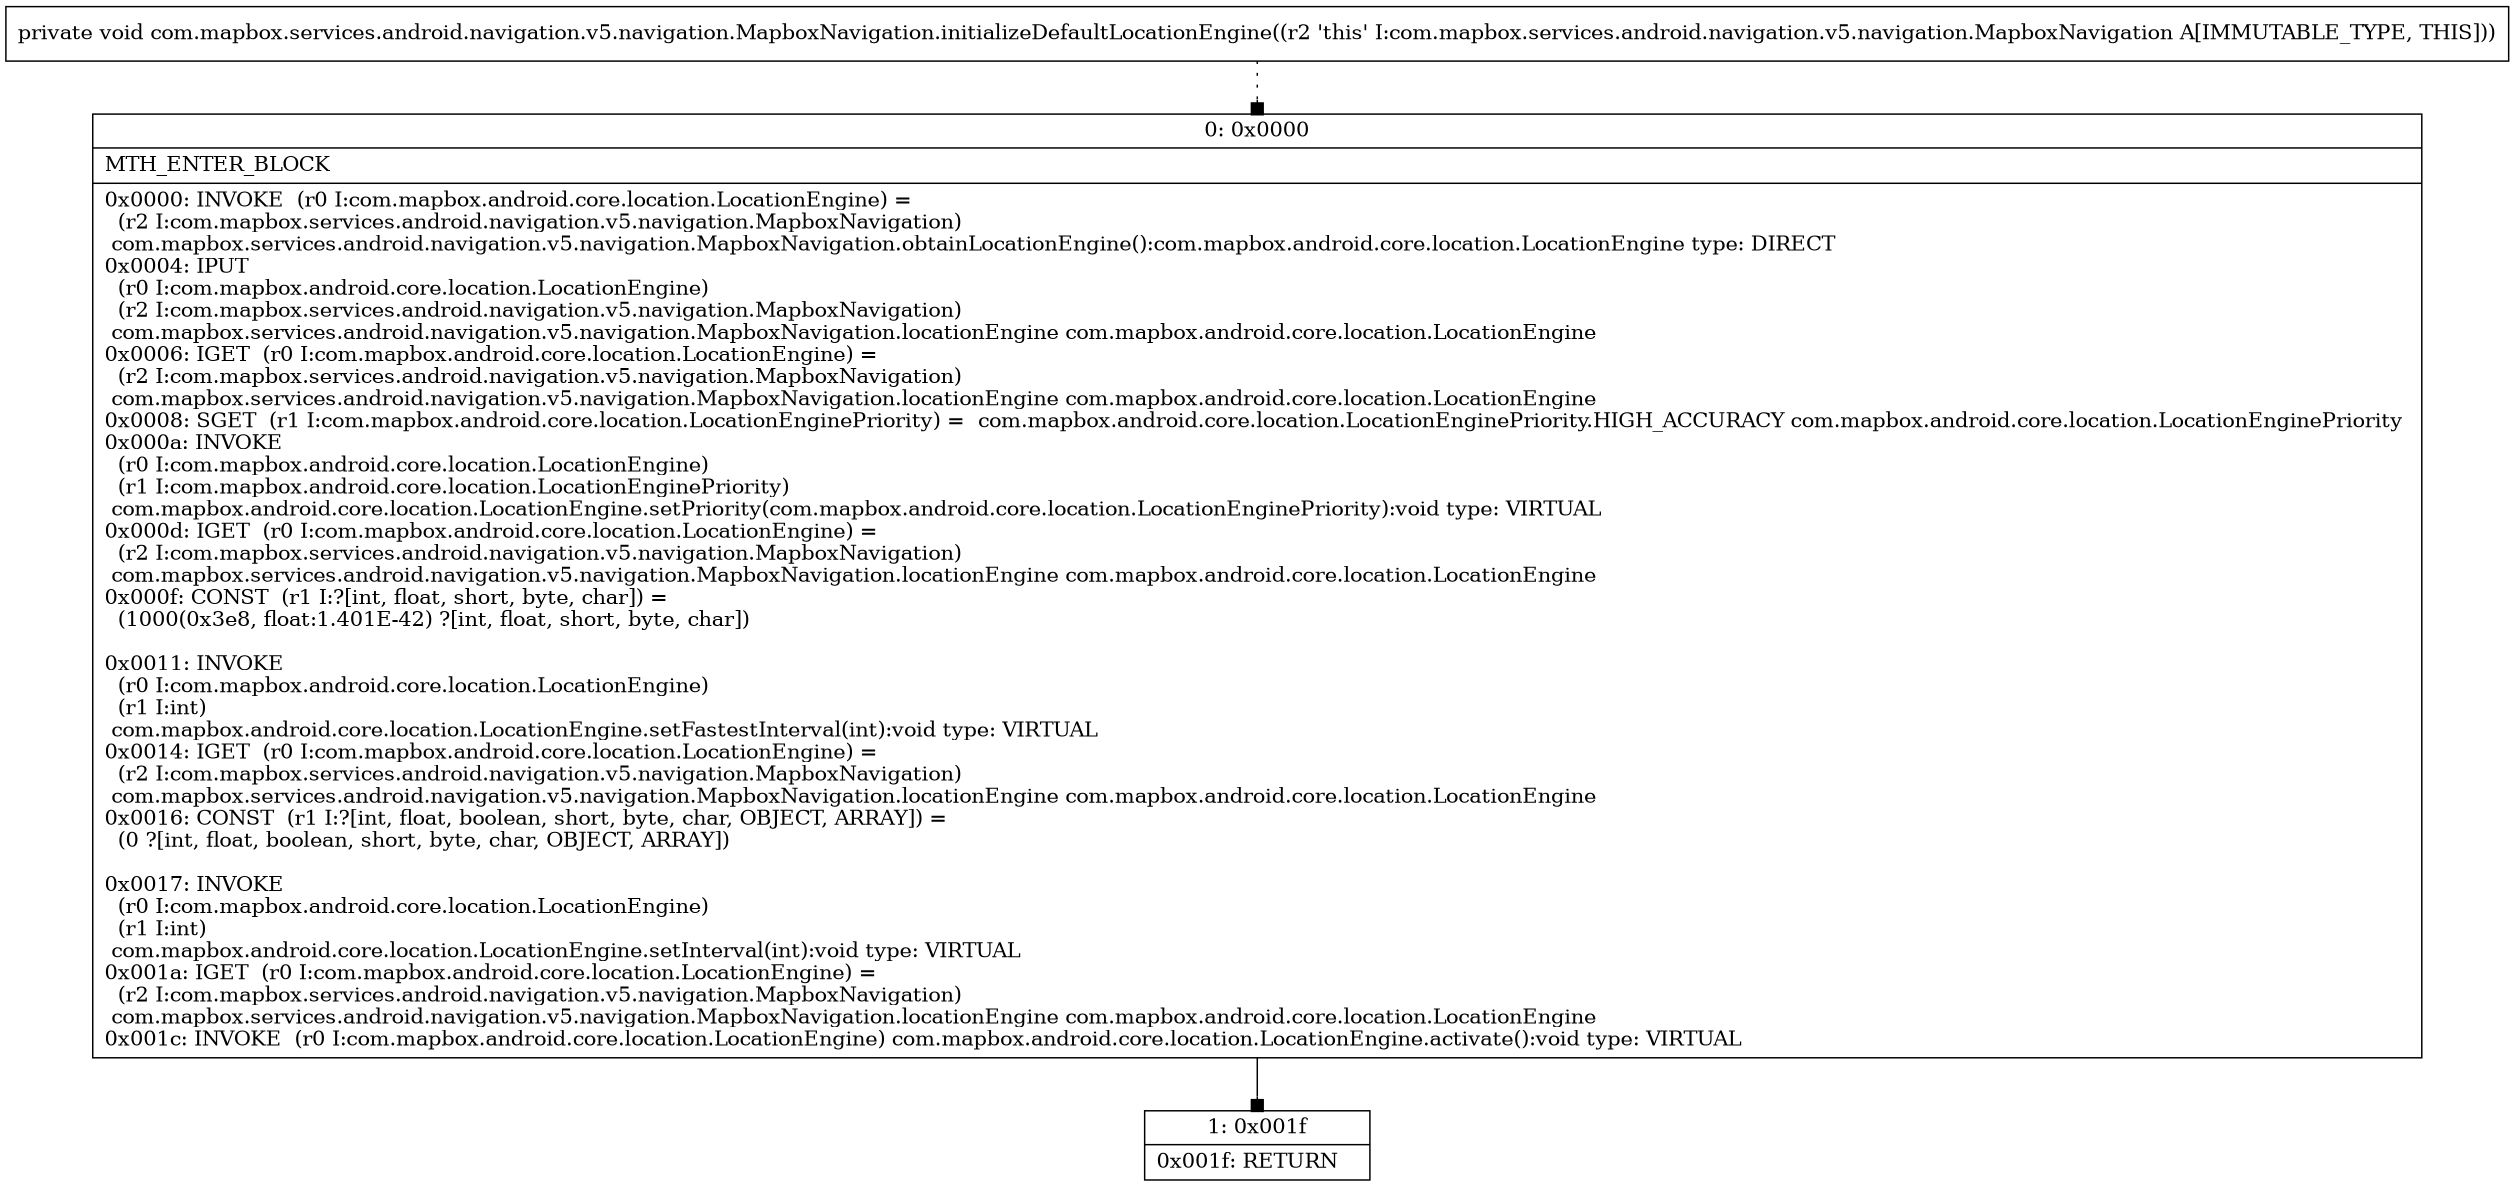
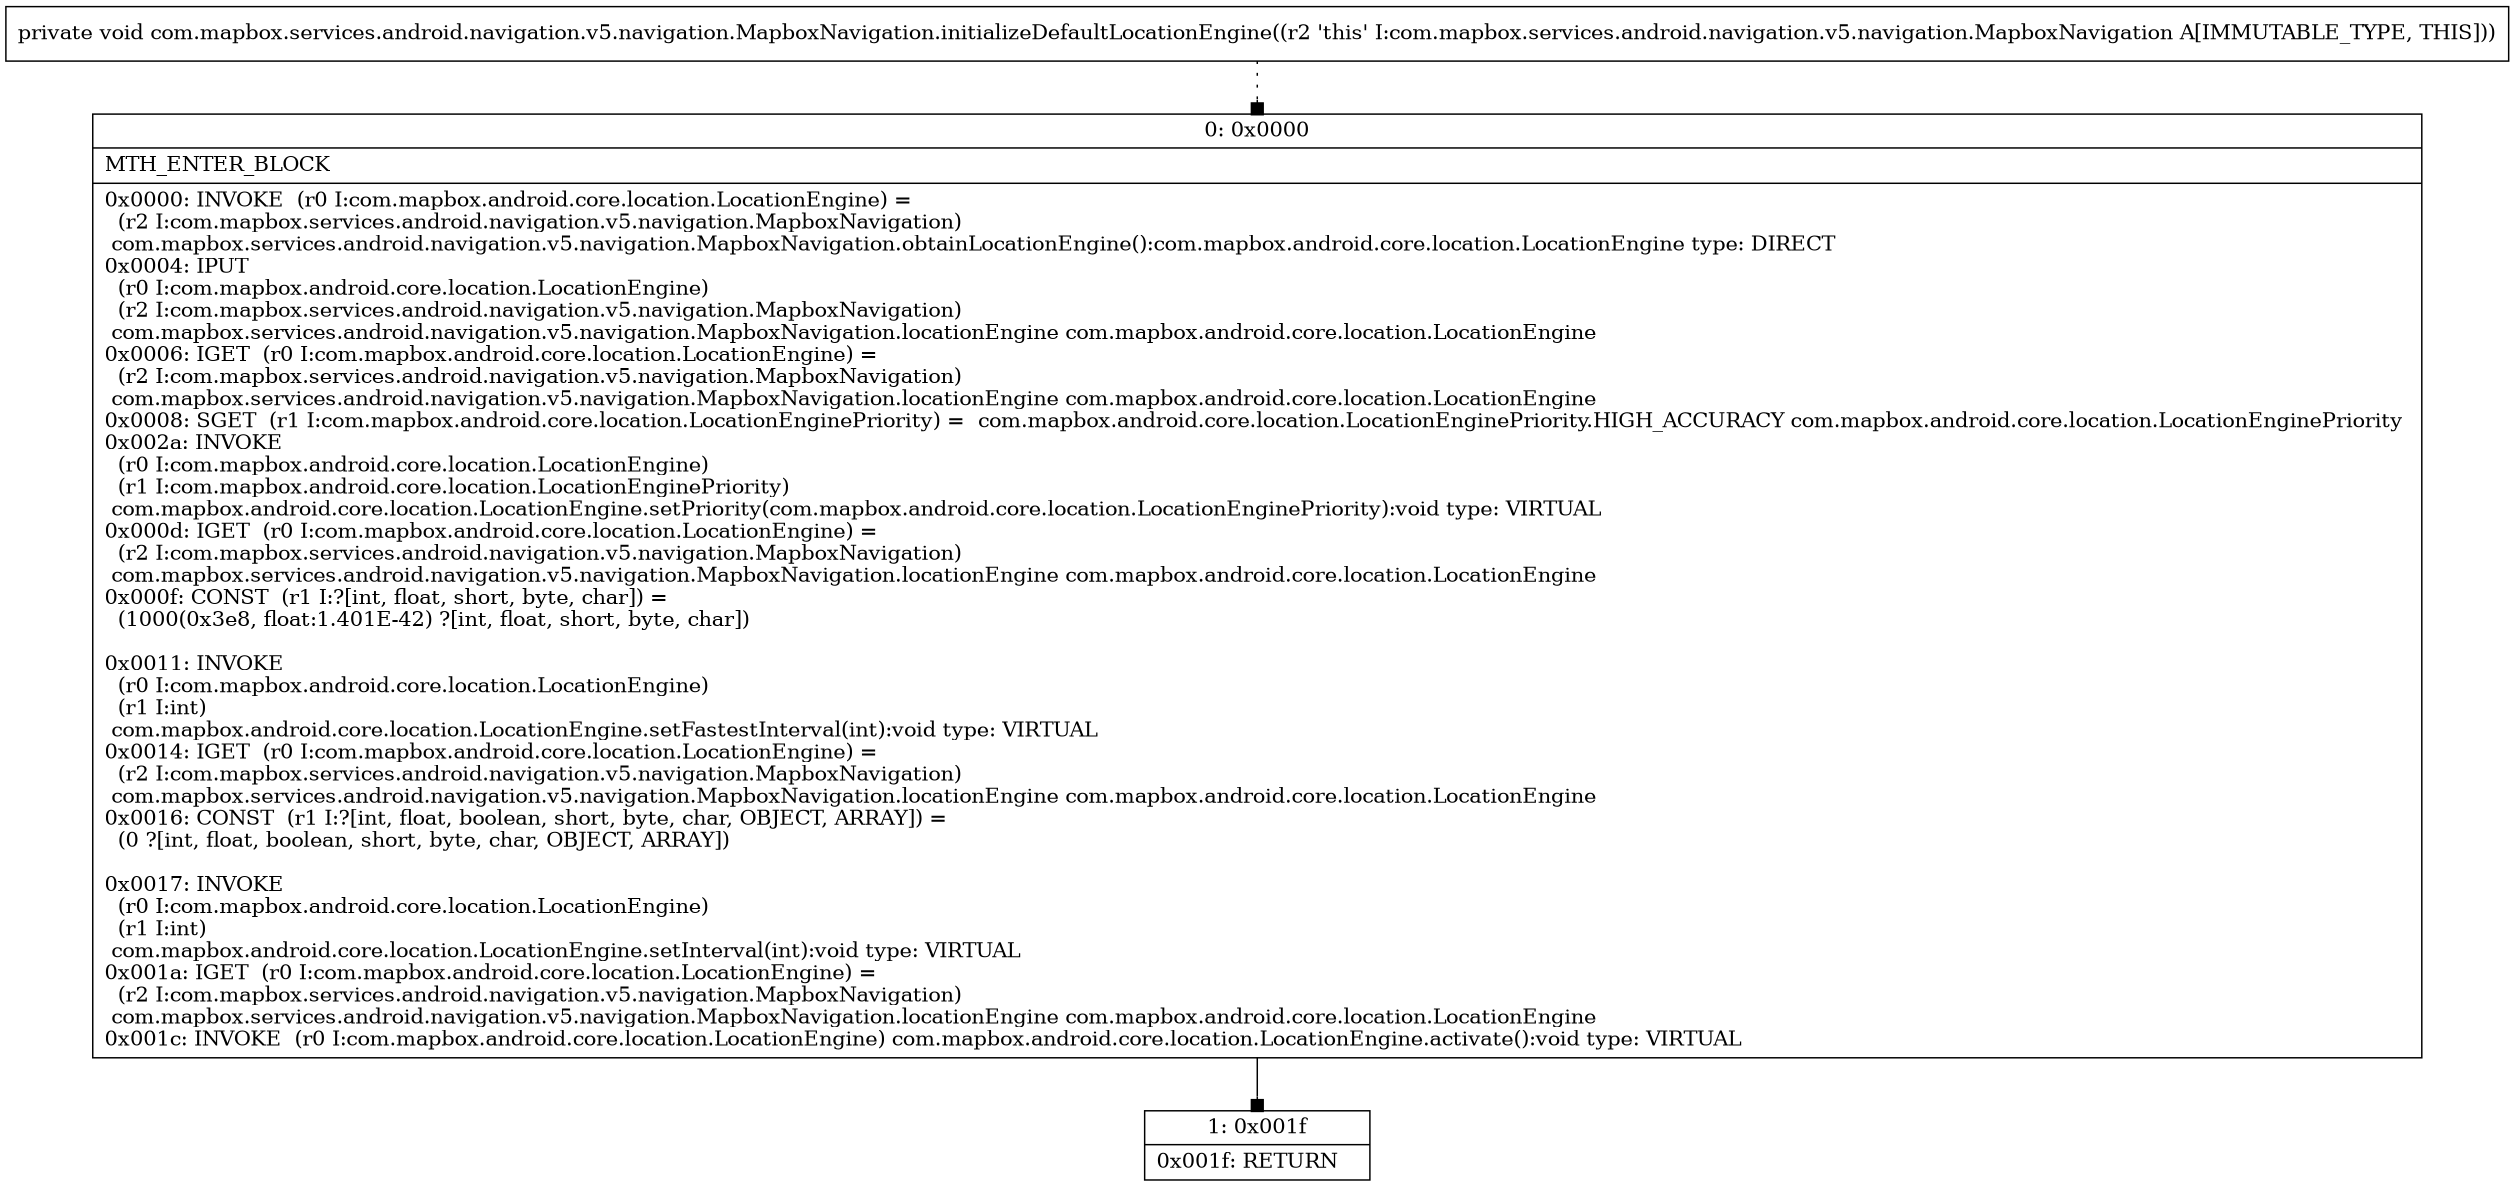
node "0: 0x0000": text "0x000a: INVOKE" -> "0x002a: INVOKE"
